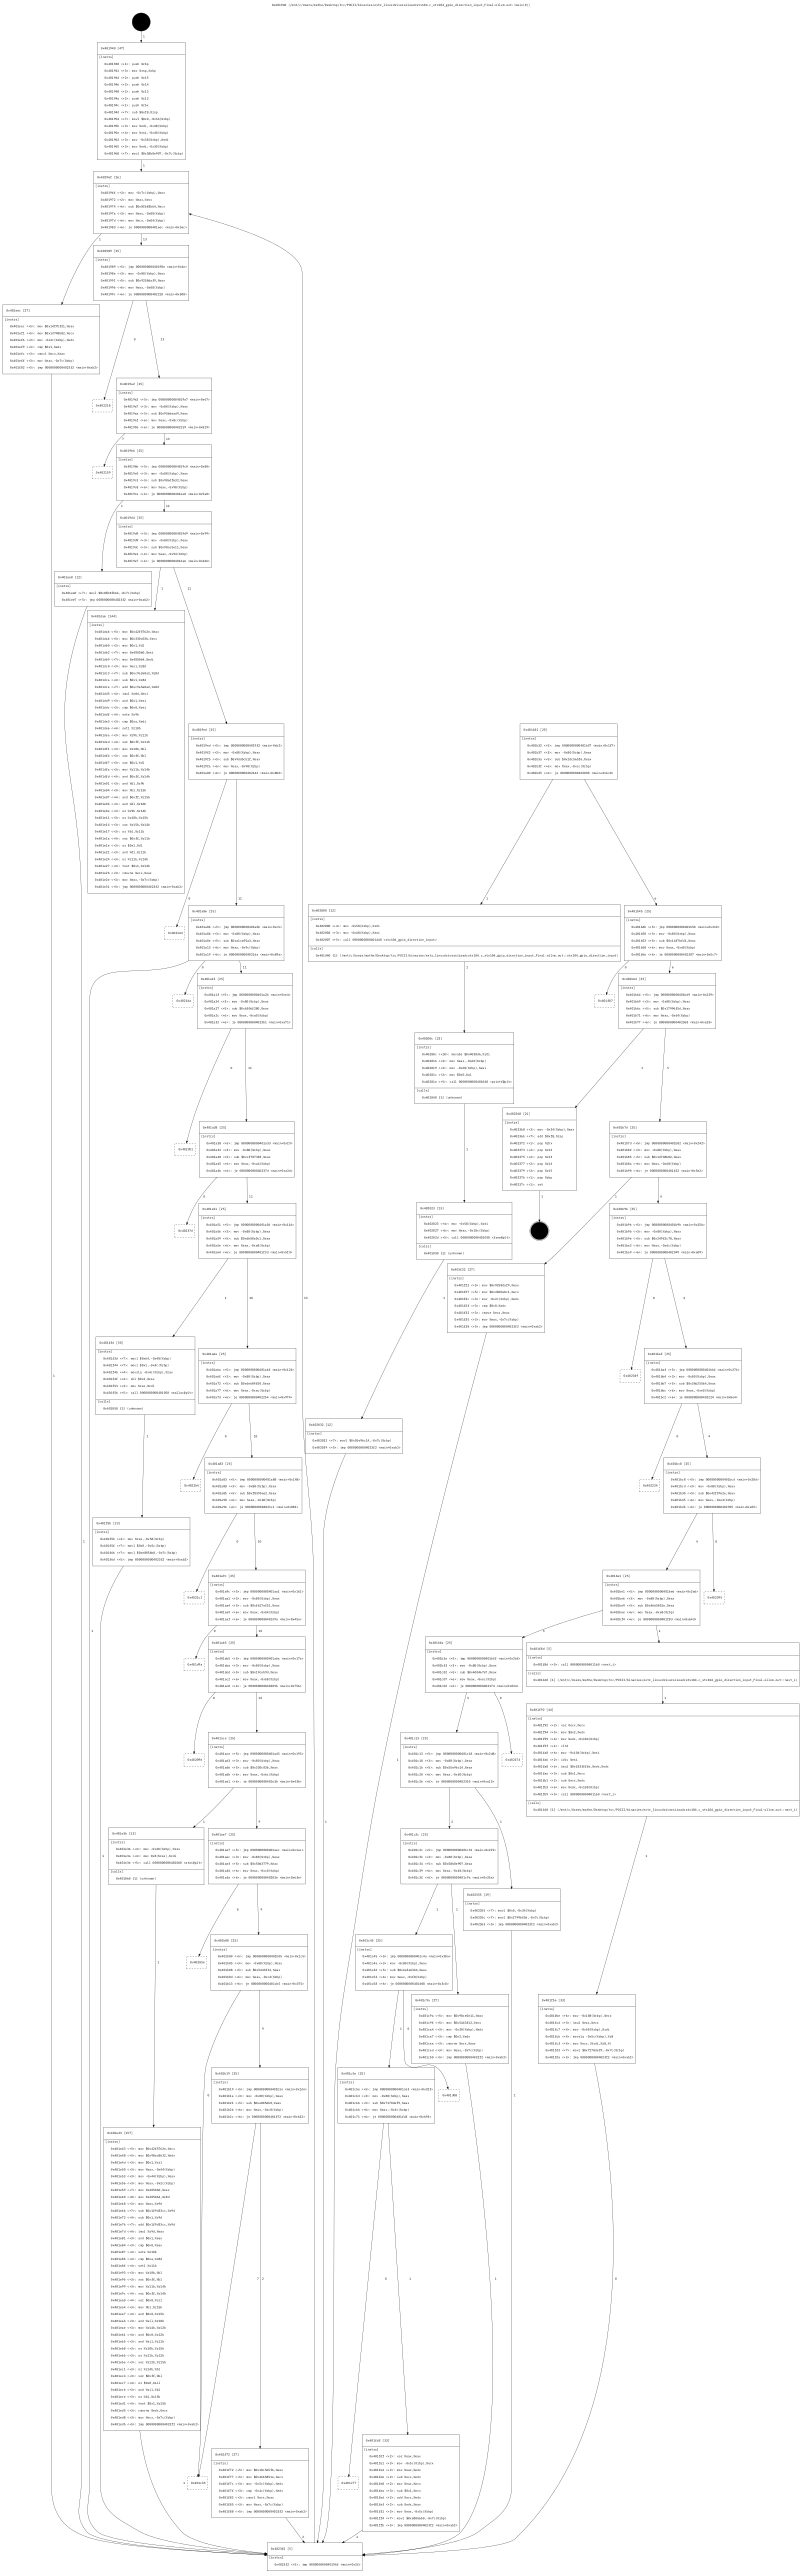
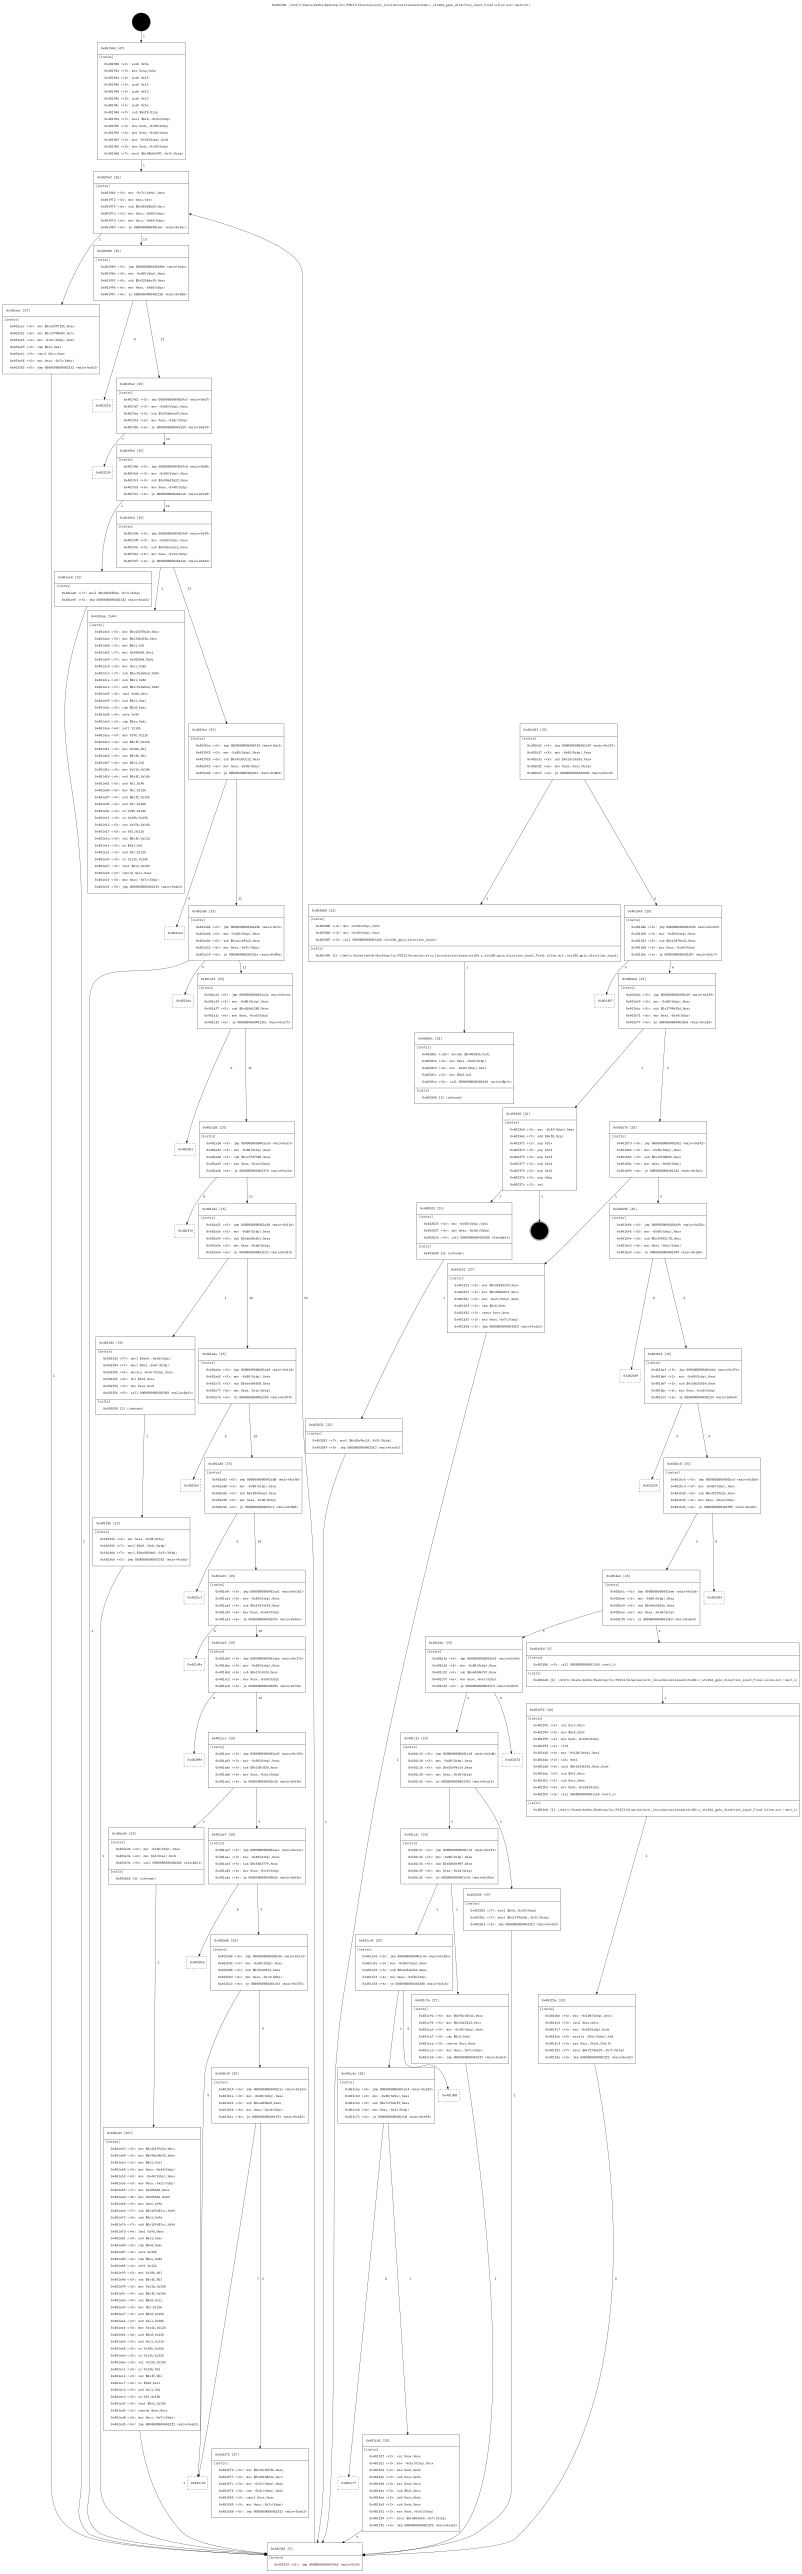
edge "0x40200c [23]" -> "0x402023 [15]": now "0x402368 [21]" -> "0x402023 [15]"
edge "0x401f72 [27]" -> "0x4023f2 [5]": removed, label "2"
